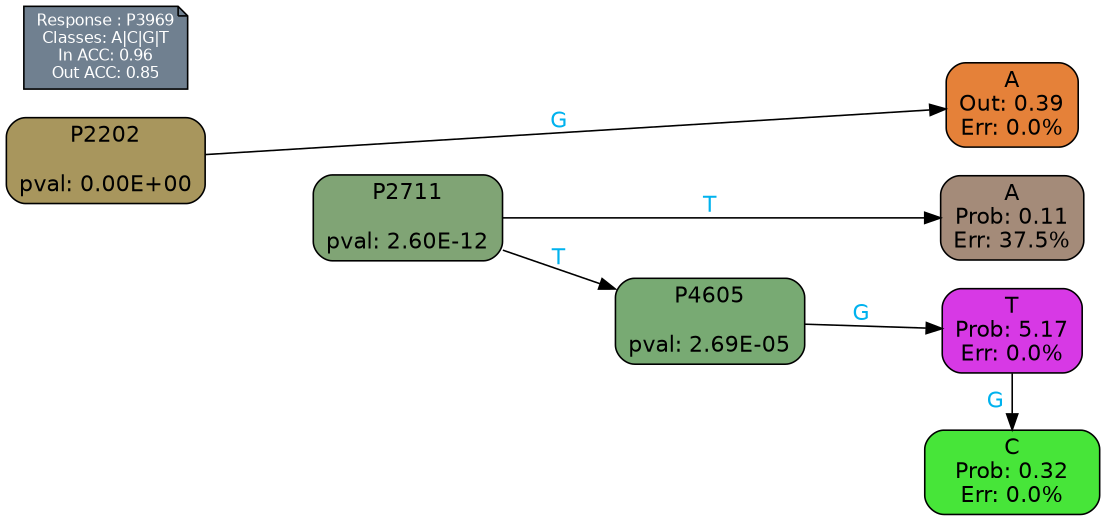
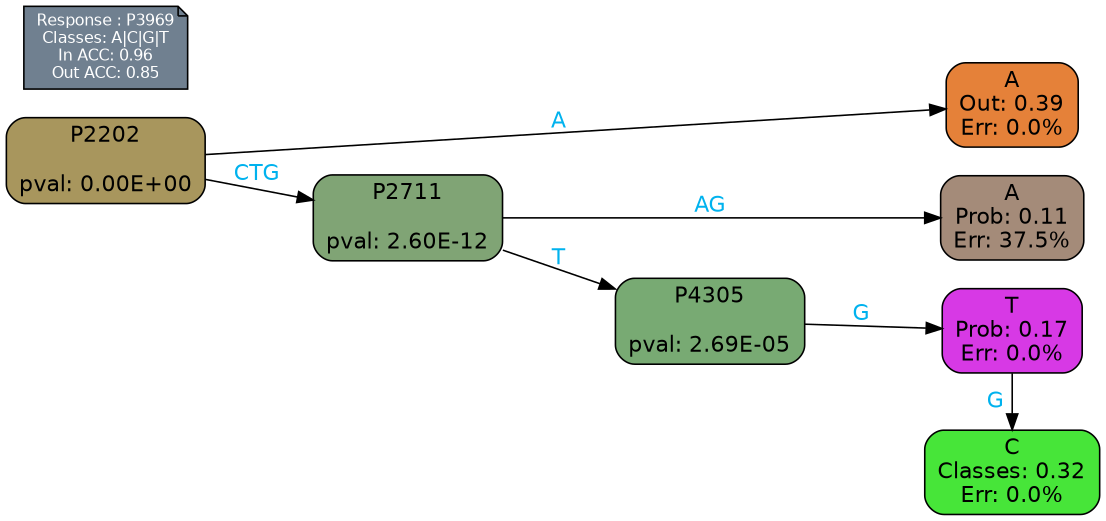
edge "P2202 pval: 0.00E+00" -> "A Out: 0.39 Err: 0.0%": label "G" -> "A"
edge "P2202 pval: 0.00E+00" -> "P2711 pval: 2.60E-12": added, label "CTG"
edge "P2711 pval: 2.60E-12" -> "A Prob: 0.11 Err: 37.5%": label "T" -> "AG"
node "P4605 pval: 2.69E-05": label "P4605 pval: 2.69E-05" -> "P4305 pval: 2.69E-05"
node "T Prob: 5.17 Err: 0.0%": label "T Prob: 5.17 Err: 0.0%" -> "T Prob: 0.17 Err: 0.0%"
node "C Prob: 0.32 Err: 0.0%": label "C Prob: 0.32 Err: 0.0%" -> "C Classes: 0.32 Err: 0.0%"
